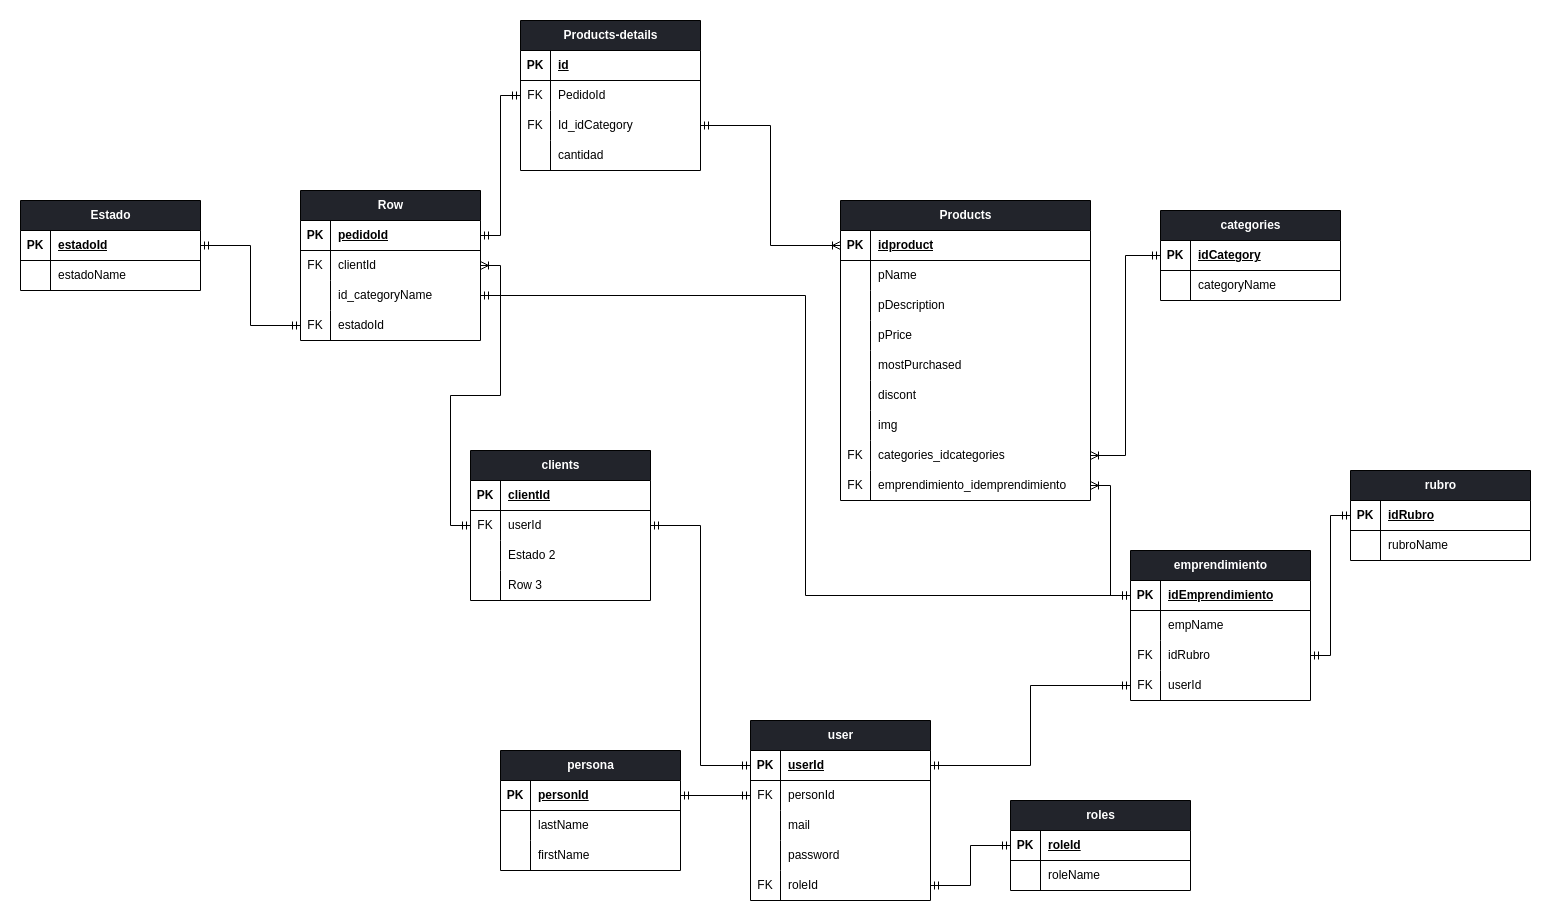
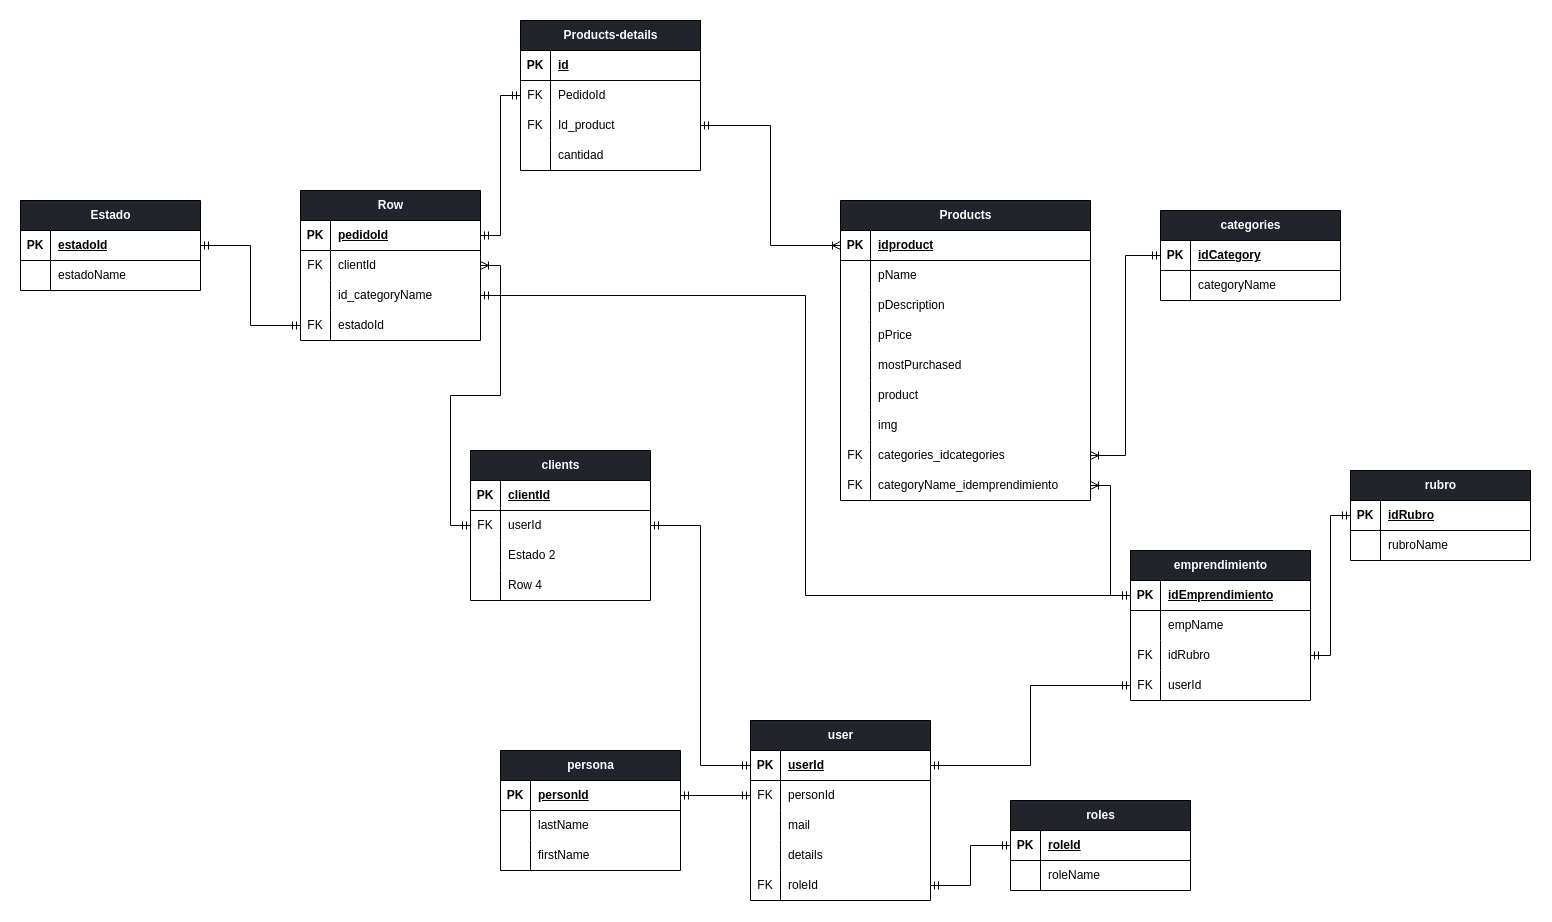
node "Id_idCategory": label "Id_idCategory" -> "Id_product"
node "discont": label "discont" -> "product"
node "emprendimiento_idemprendimiento": label "emprendimiento_idemprendimiento" -> "categoryName_idemprendimiento"
node "Row 3": label "Row 3" -> "Row 4"
node "password": label "password" -> "details"
